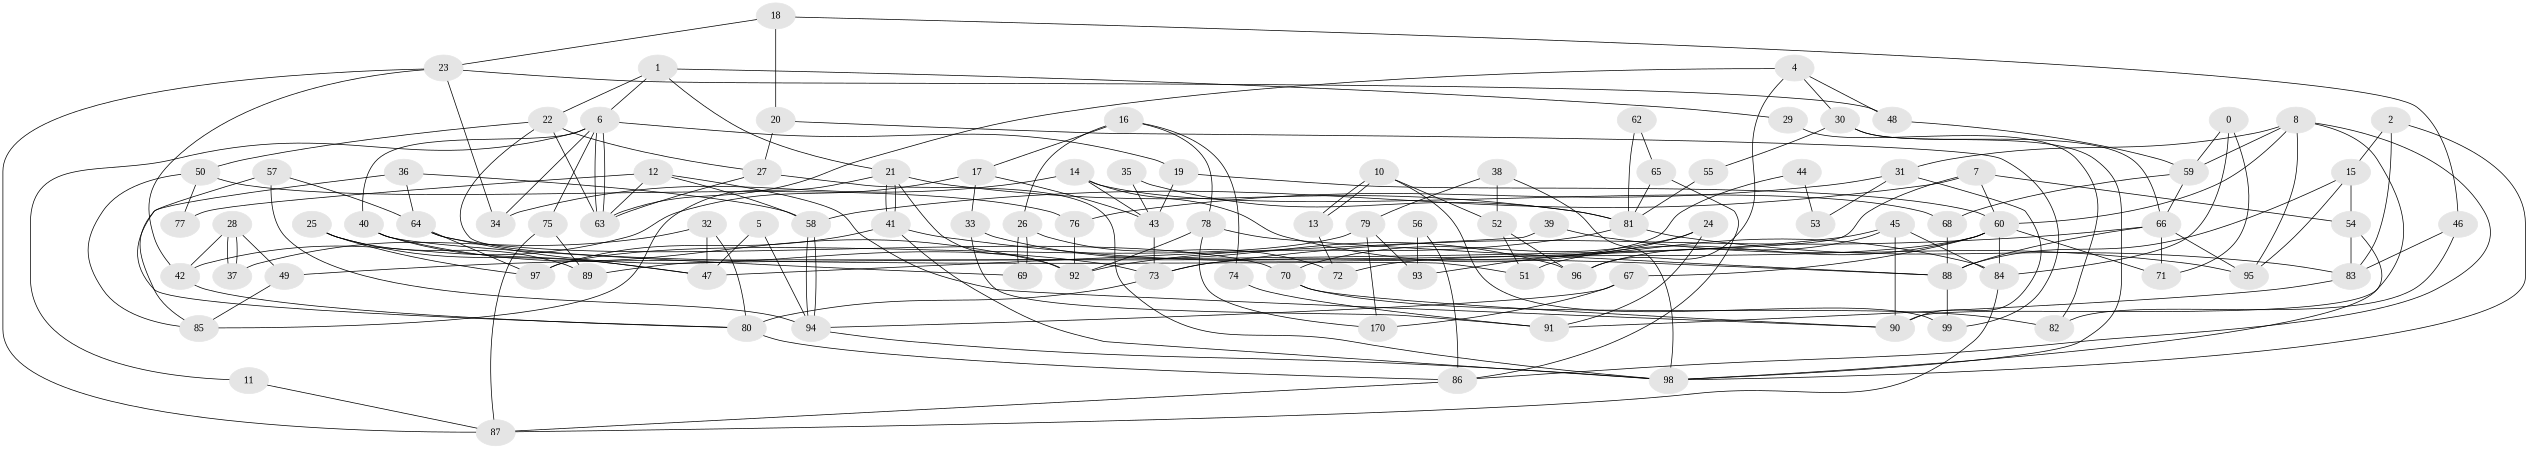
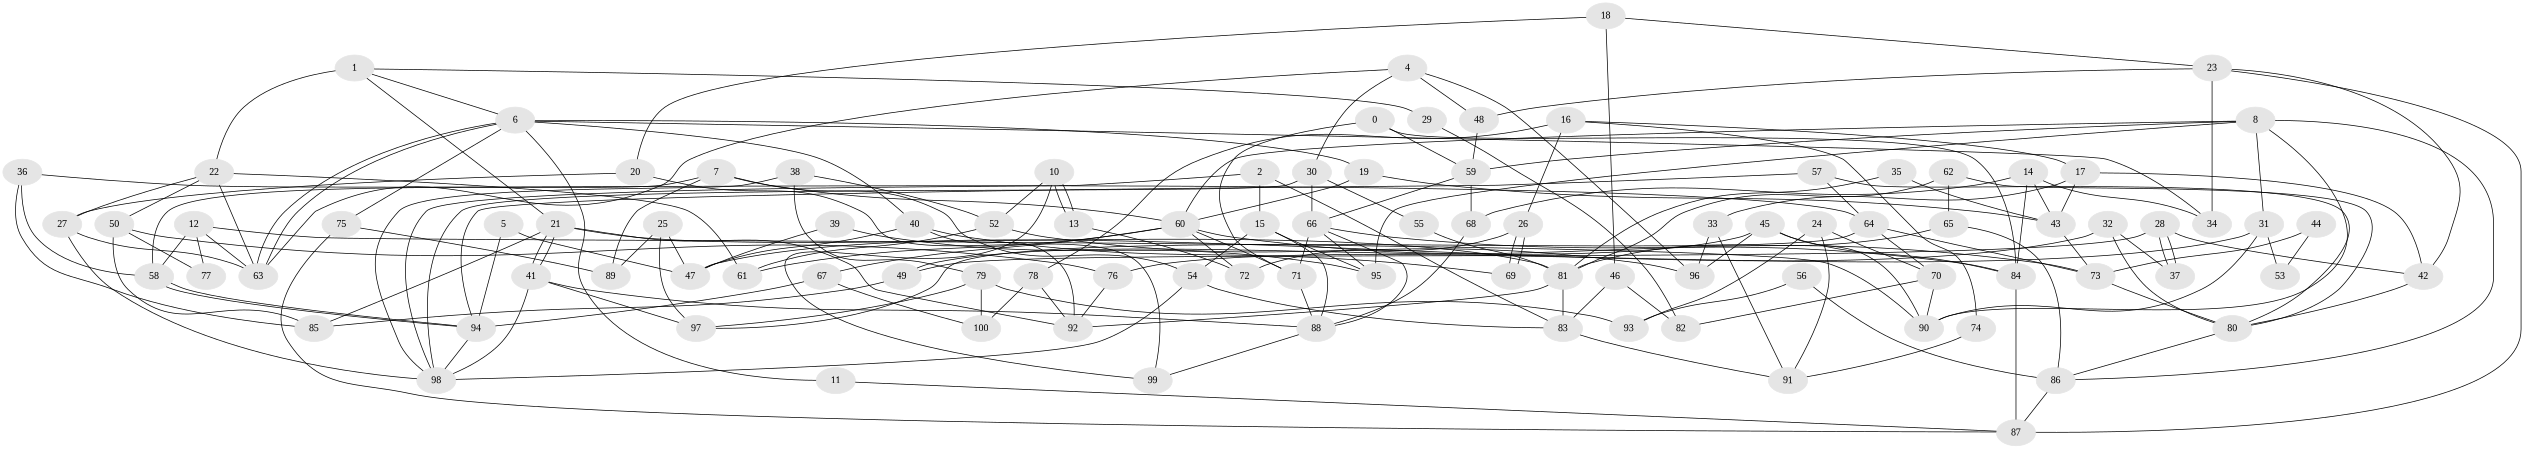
edge "62" -- "80": added
edge "78" -- "88": now "71" -- "88"
node "51": label "51" -> "61"
node "170": label "170" -> "100"
